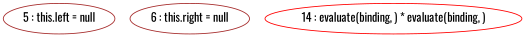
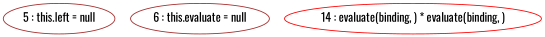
node "6 : this.right = null": label "6 : this.right = null" -> "6 : this.evaluate = null"
